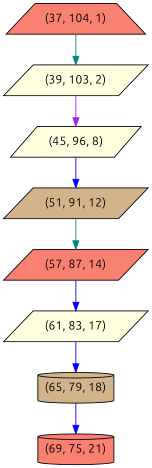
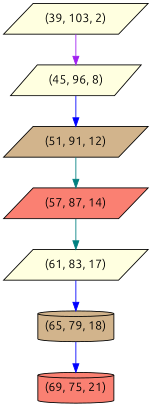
node "(37, 104, 1)": removed
edge "(57, 87, 14)" -> "(61, 83, 17)": color blue -> teal
